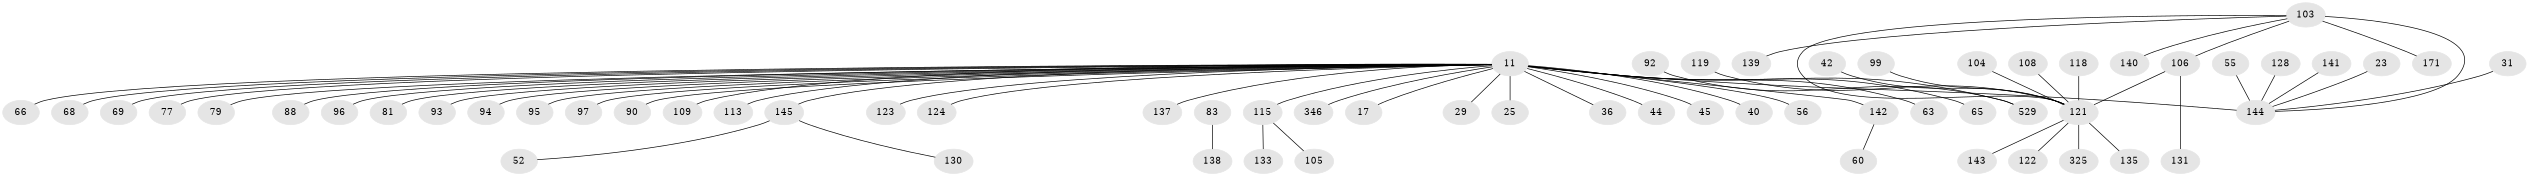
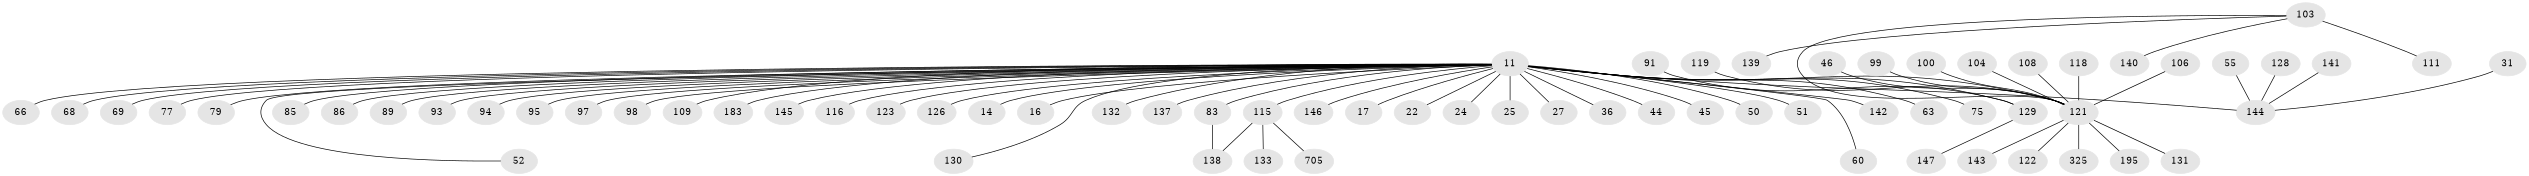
edge "103" -- "106": removed
node "92": label "92" -> "91"
node "42": label "42" -> "46"
node "100": added
node "23": removed
node "171": label "171" -> "111"
edge "11" -- "83": added
edge "103" -- "144": removed
edge "11" -- "121": added
edge "106" -- "131": now "121" -- "131"
node "88": label "88" -> "85"
node "96": label "96" -> "86"
node "81": label "81" -> "89"
node "90": label "90" -> "98"
node "113": label "113" -> "183"
node "116": added
node "124": label "124" -> "126"
node "14": added
node "16": added
node "132": added
node "346": label "346" -> "146"
node "22": added
node "29": label "29" -> "24"
node "27": added
node "40": label "40" -> "50"
node "56": label "56" -> "51"
node "65": label "65" -> "75"
node "529": label "529" -> "129"
edge "115" -- "138": added
edge "142" -- "60": now "11" -- "60"
edge "145" -- "130": now "11" -- "130"
edge "145" -- "52": now "11" -- "52"
node "105": label "105" -> "705"
node "147": added
node "135": label "135" -> "195"
